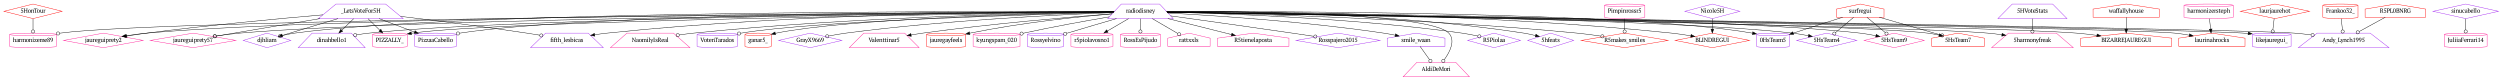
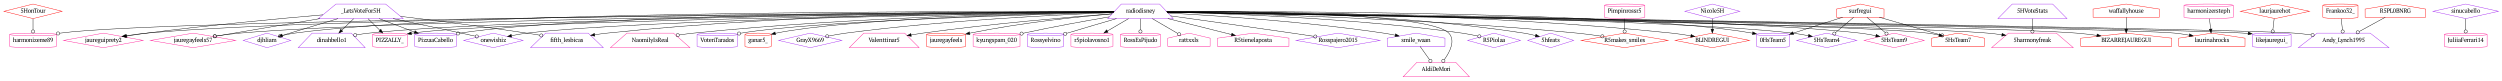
node "jaureguiprety57": label "jaureguiprety57" -> "jauregayfeels57"
node "onewishiz": added
